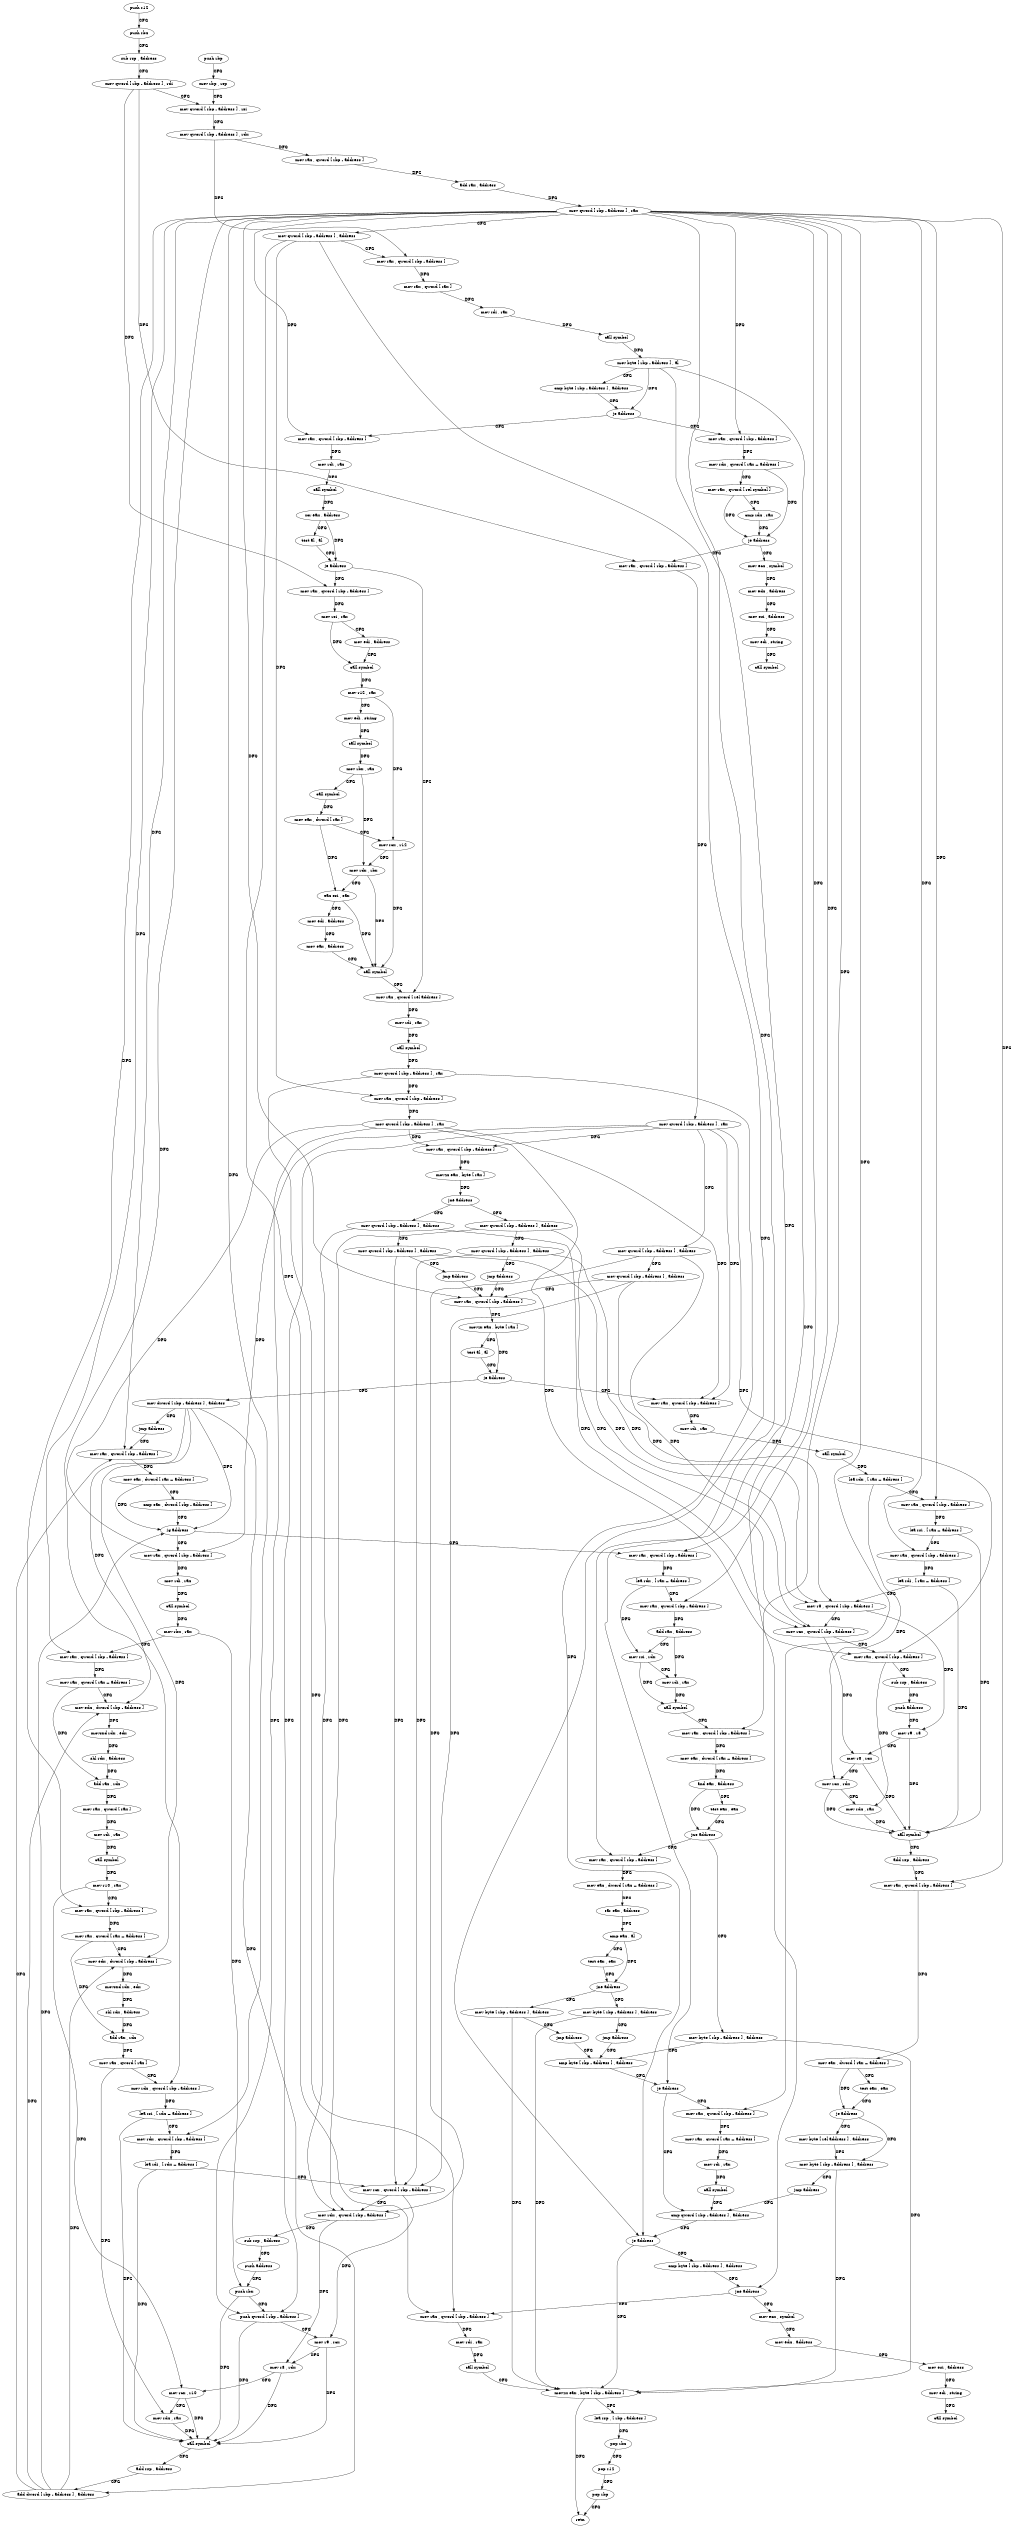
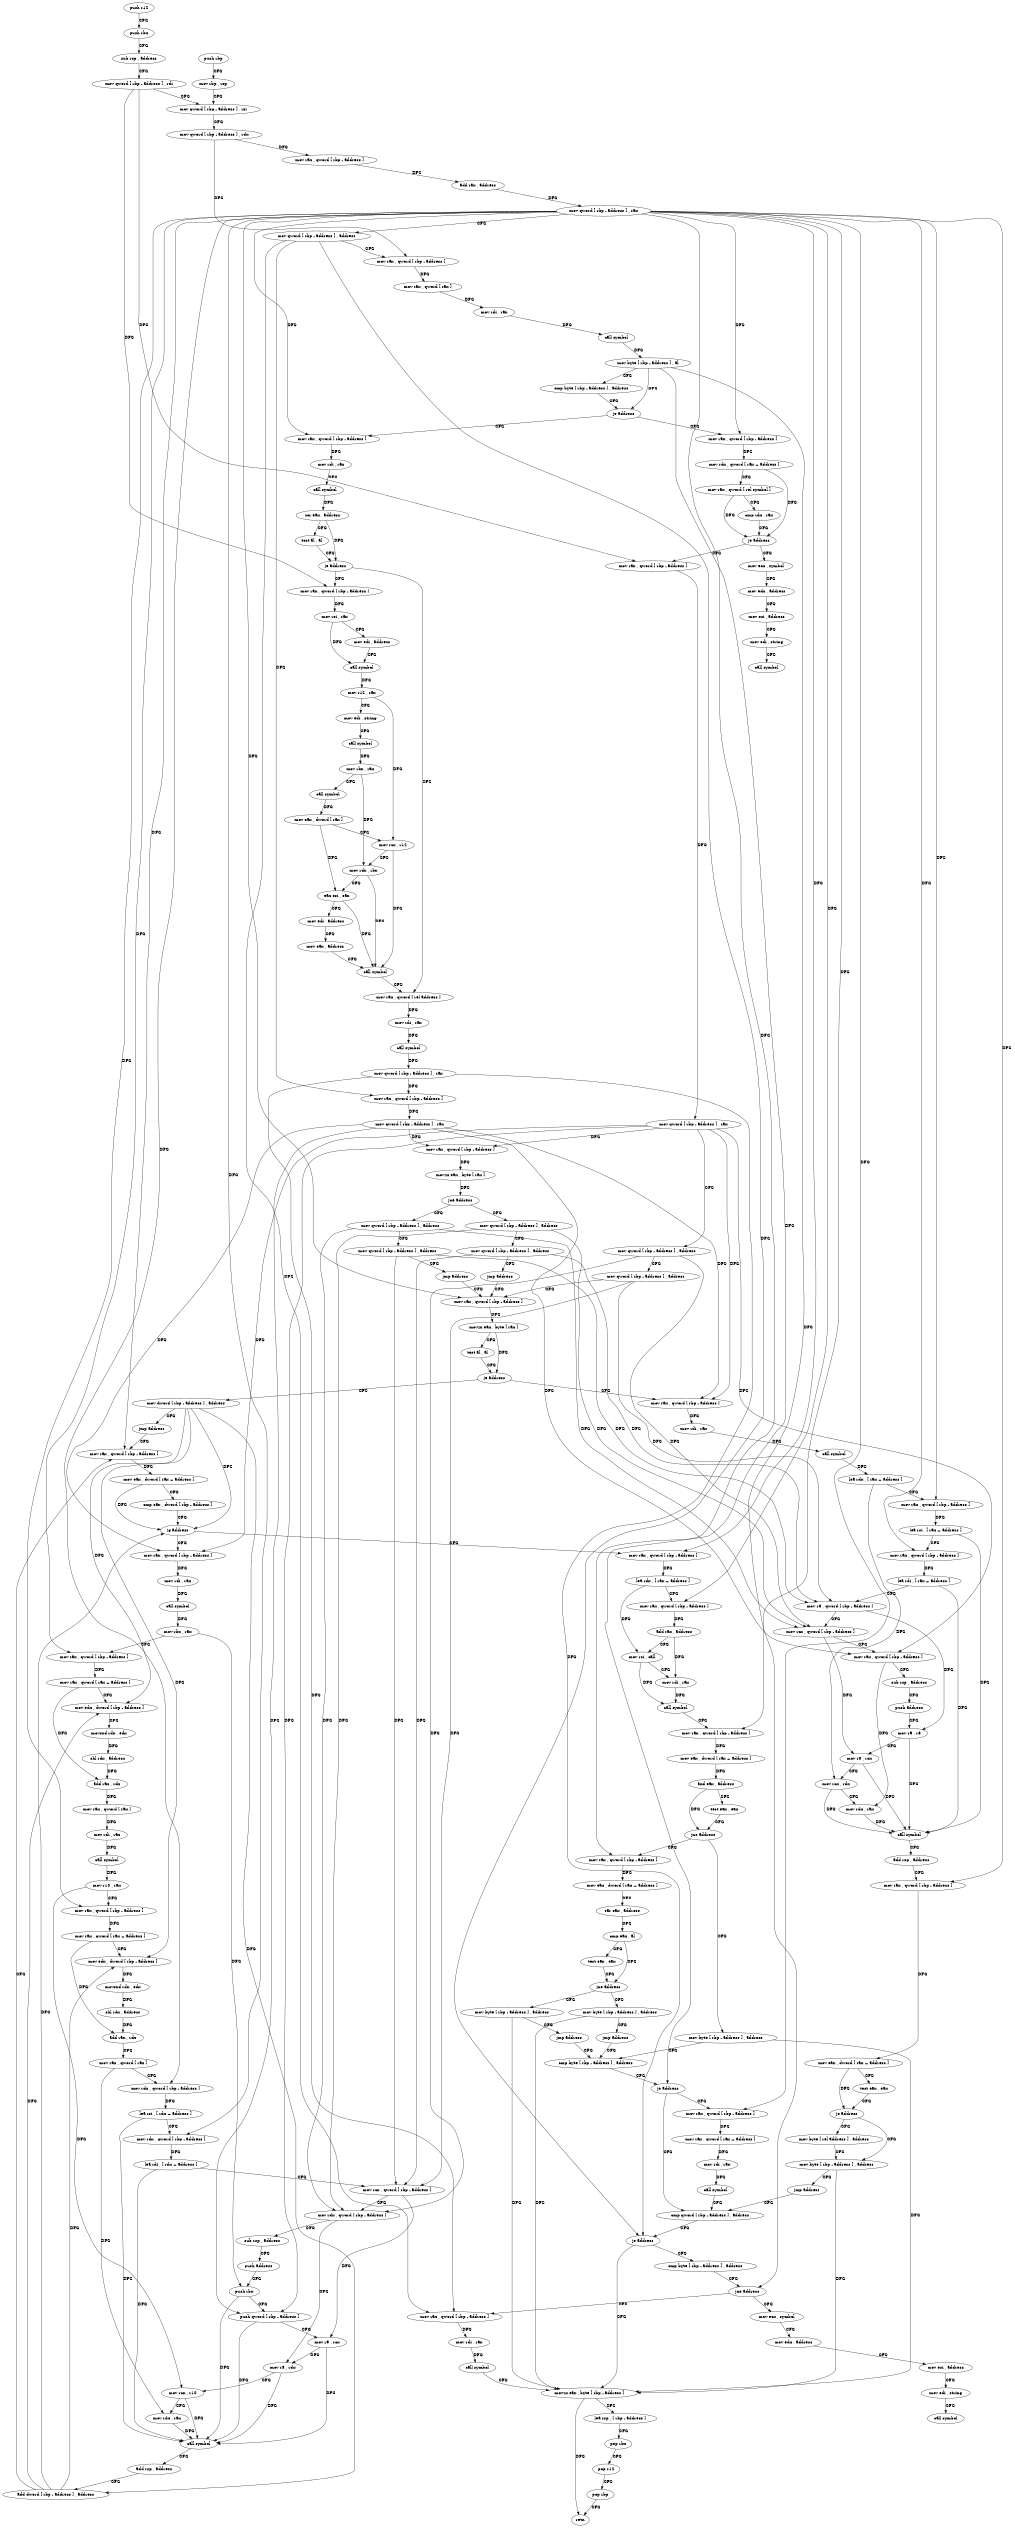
node "mov rsi , rdx": label "mov rsi , rdx" -> "mov rsi , call"
edge "mov r9 , rcx" -> "mov r8 , rdx": label "CFG" -> "DFG"
